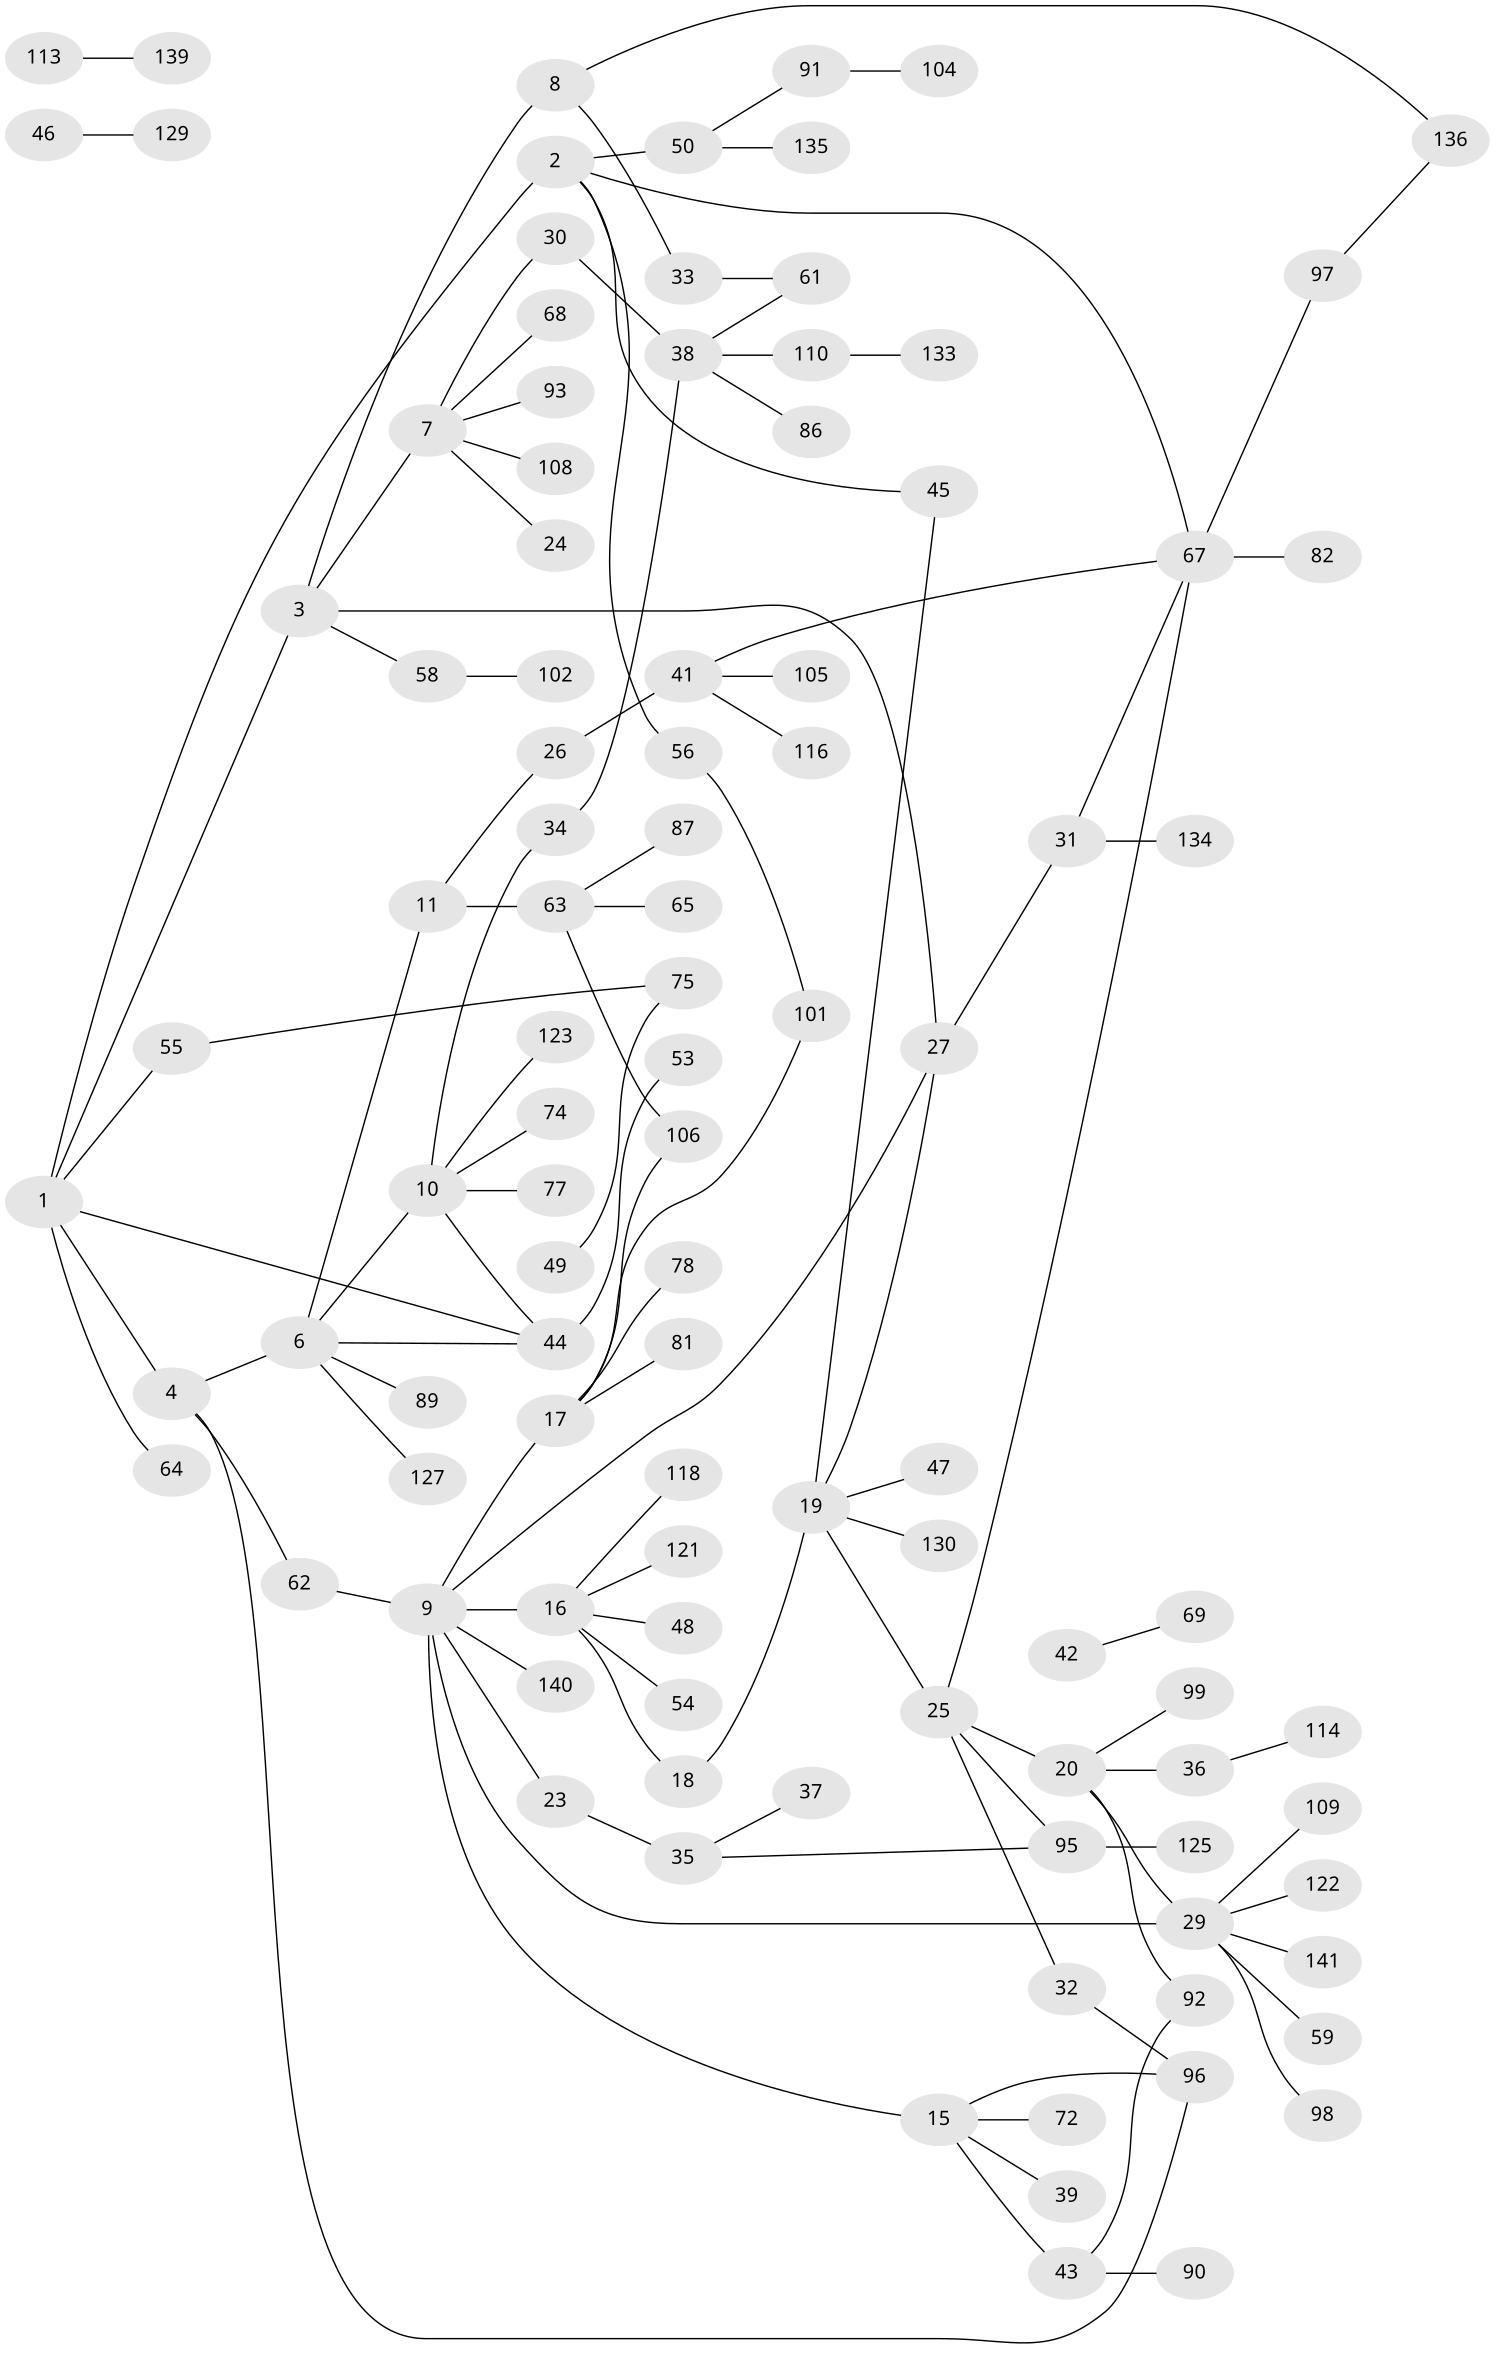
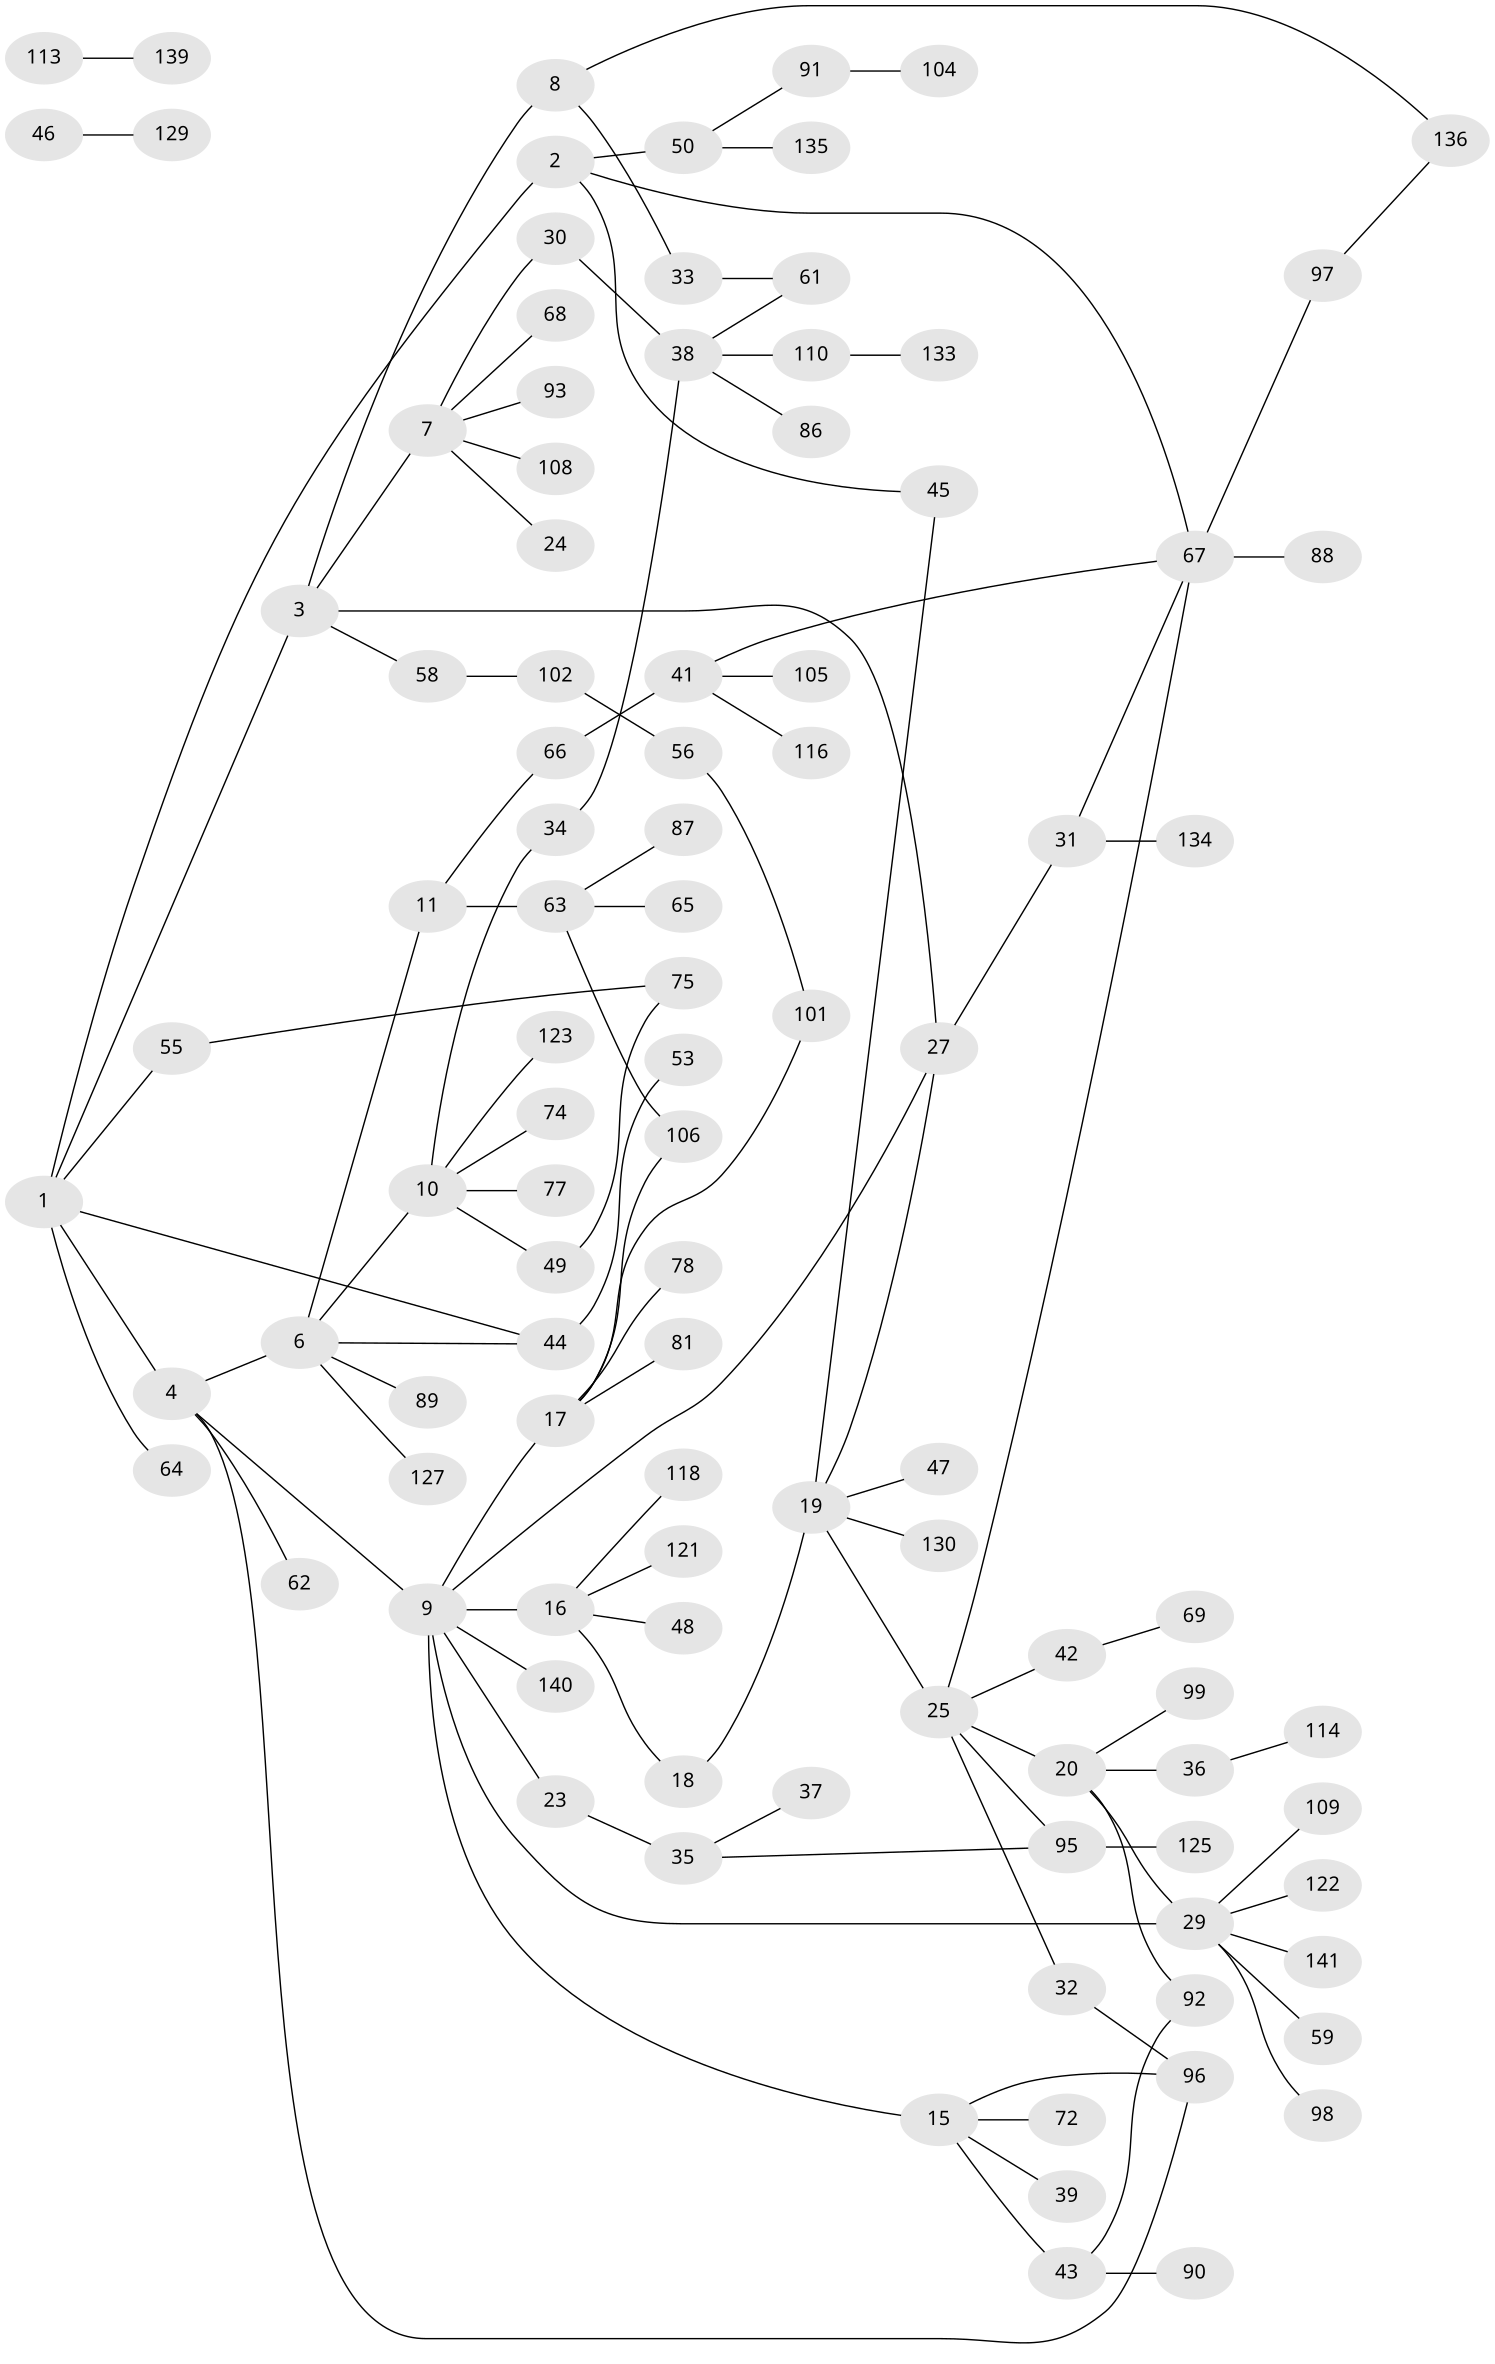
edge "2" -- "56": now "102" -- "56"
node "82": label "82" -> "88"
node "26": label "26" -> "66"
edge "10" -- "44": now "10" -- "49"
edge "62" -- "9": now "4" -- "9"
edge "42" -- "25": added
node "54": removed
